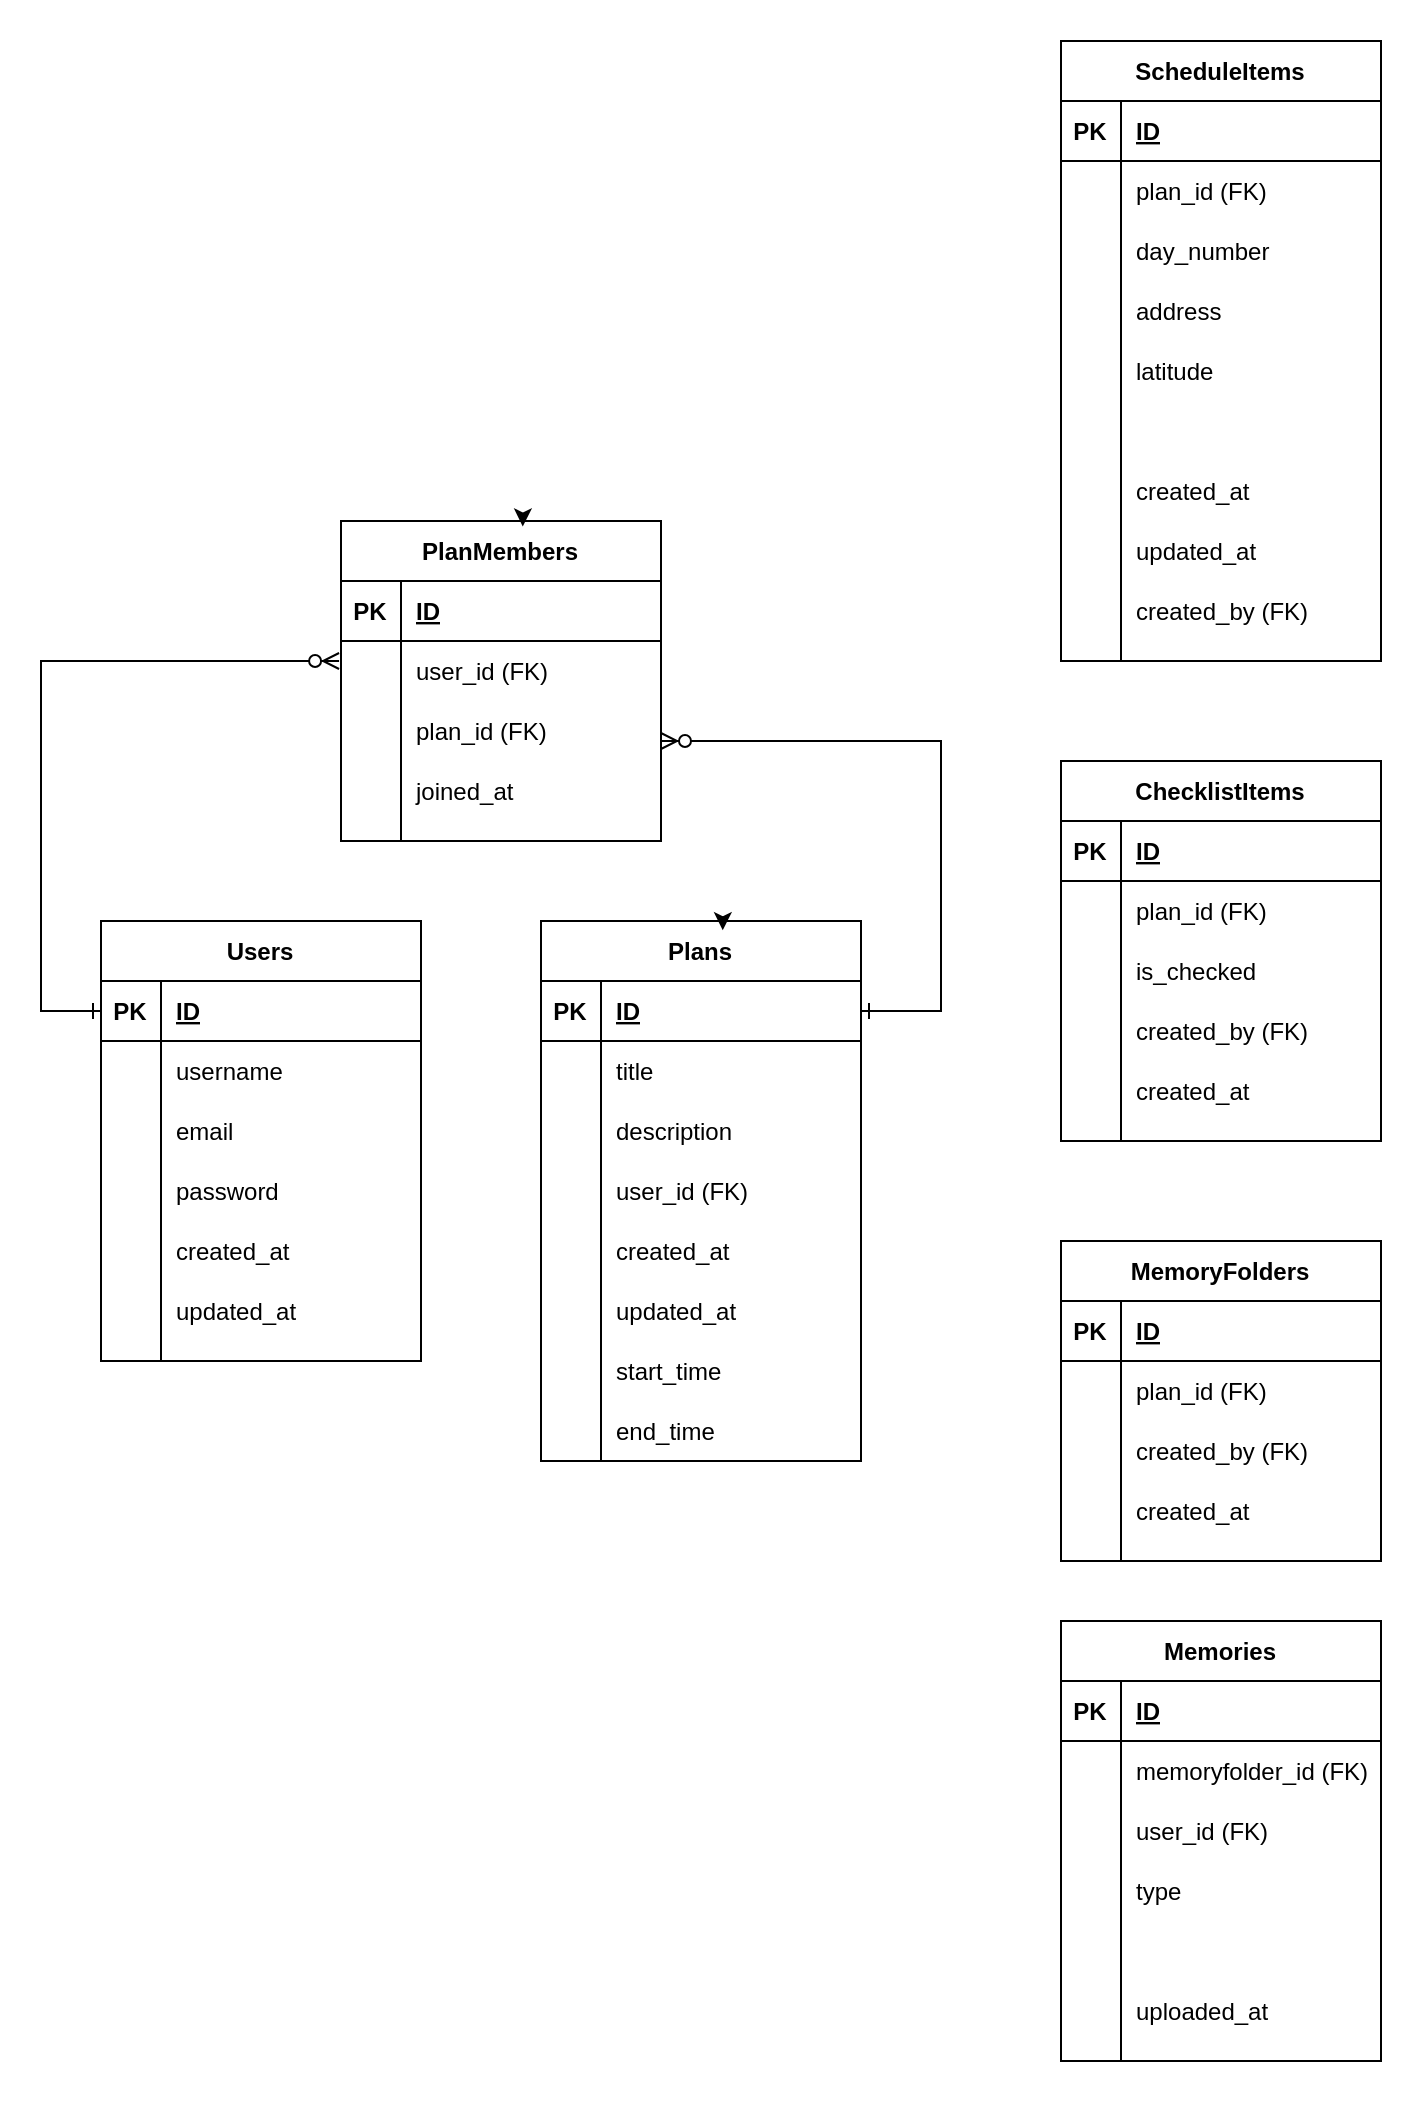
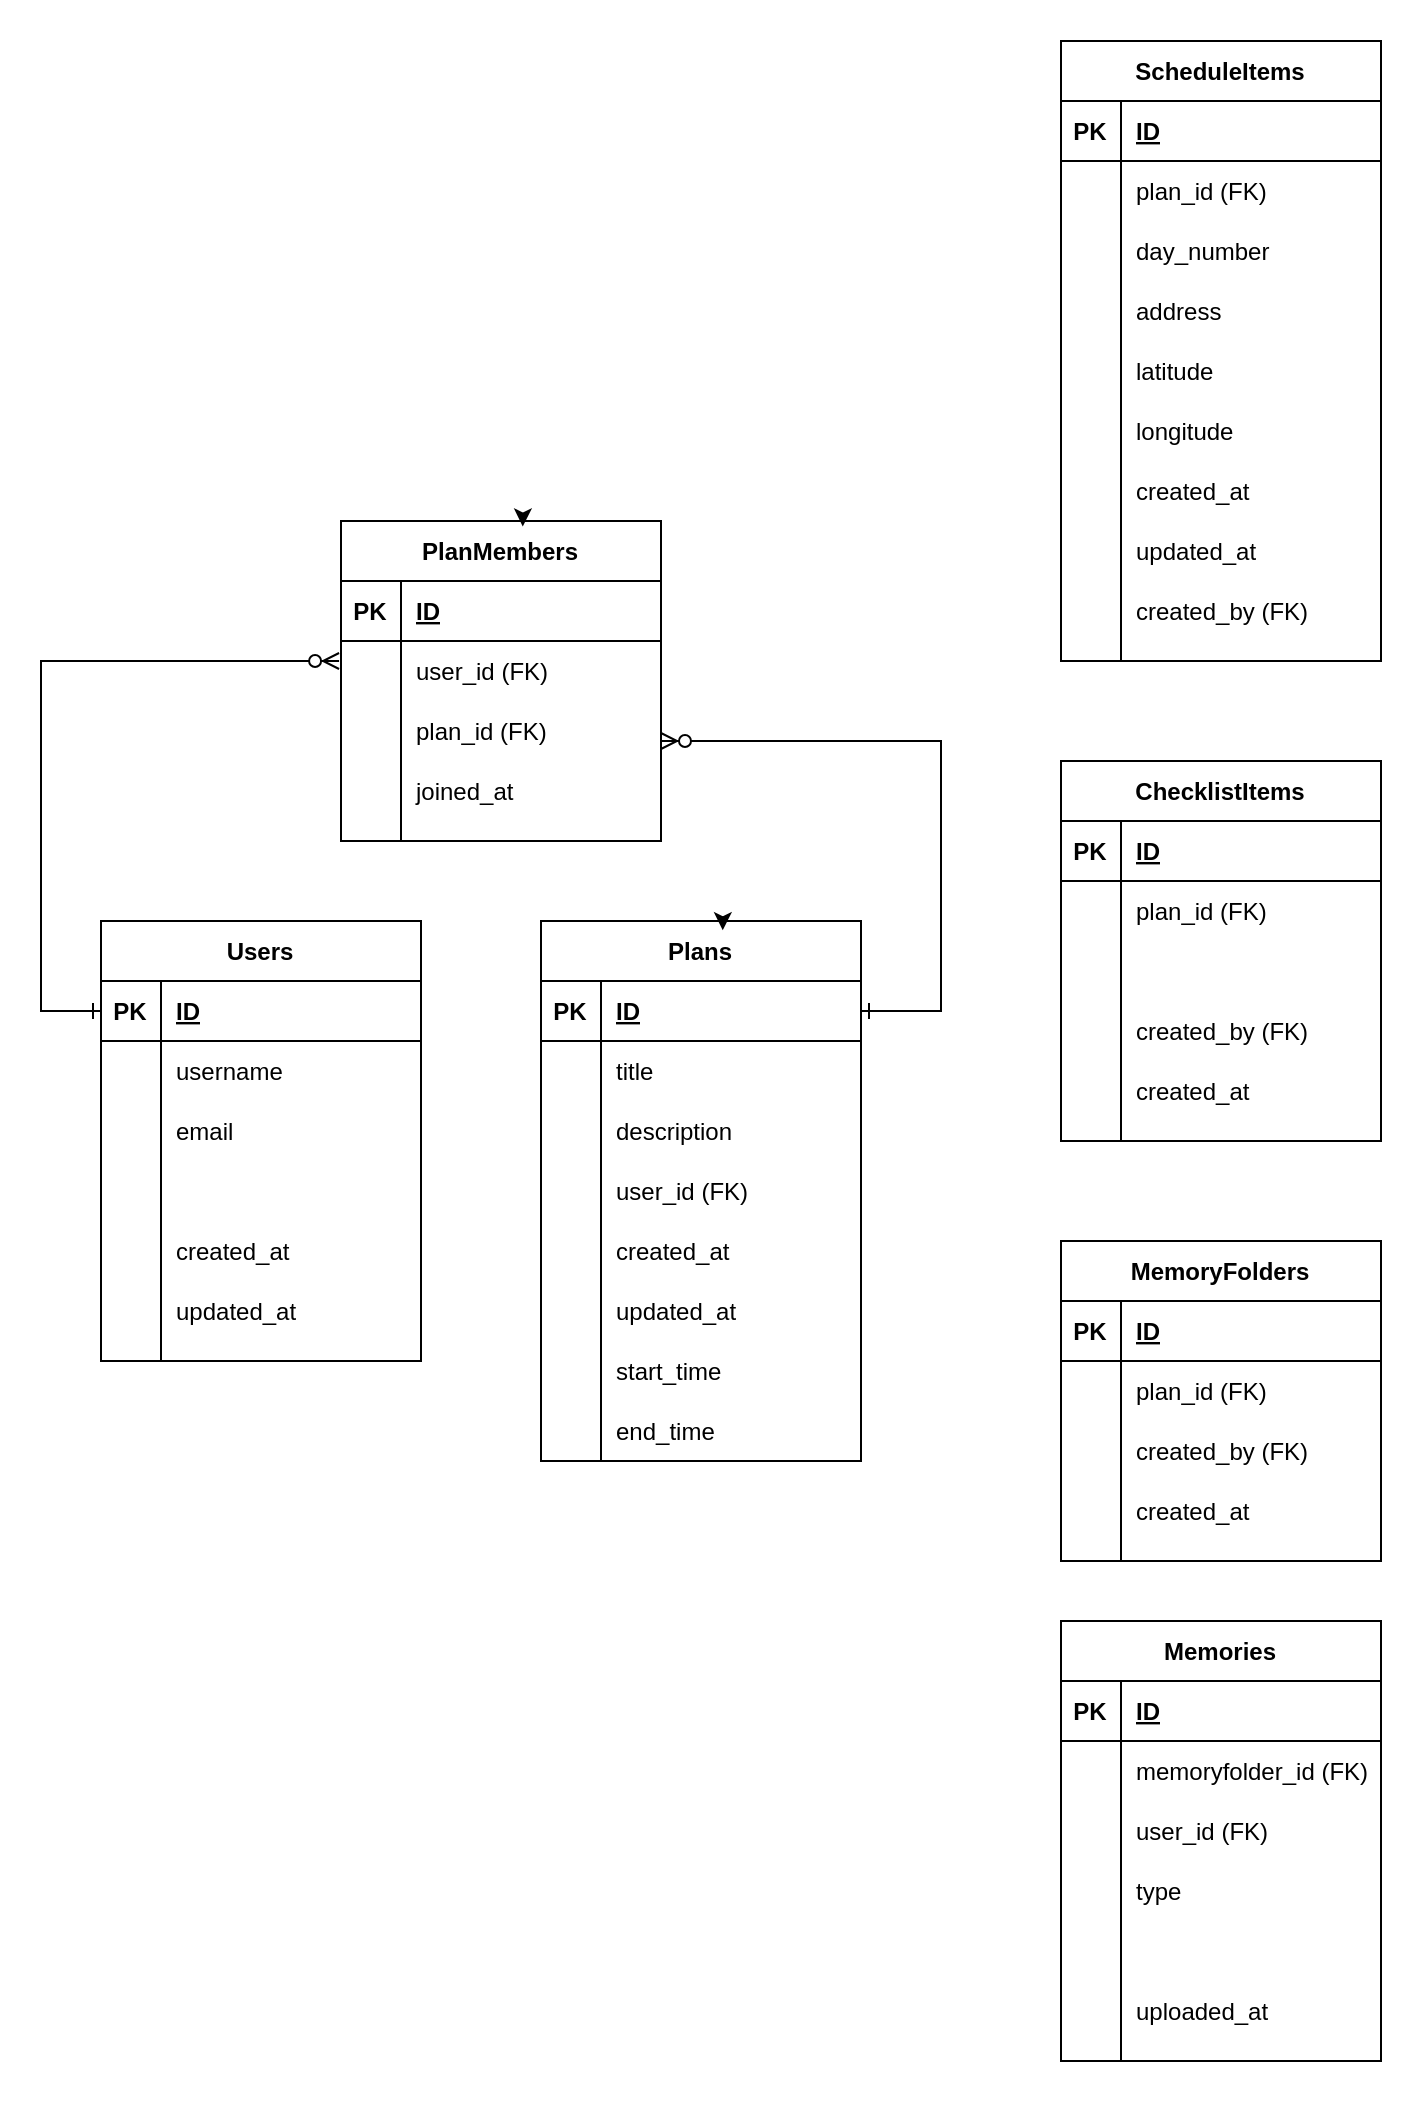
node "longitude": added
node "is_checked": removed
node "password": removed
